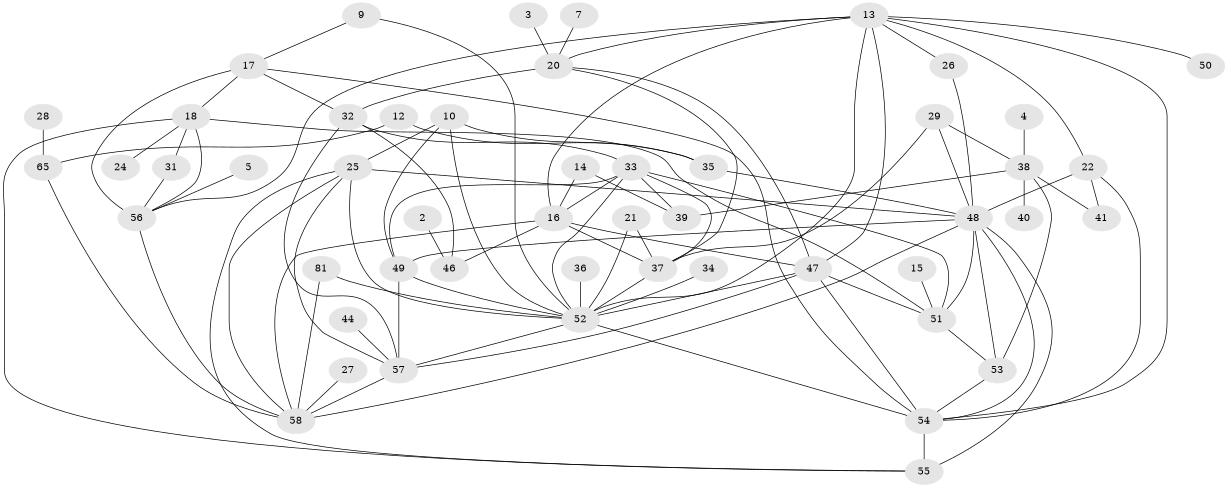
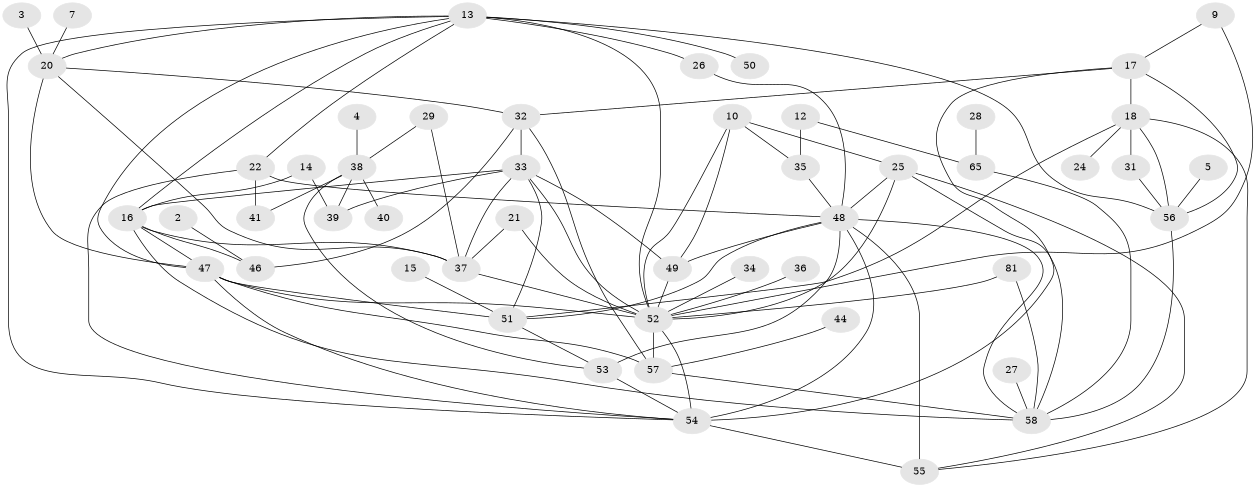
edge "29" -- "48": removed
edge "25" -- "57": removed
edge "49" -- "57": removed
